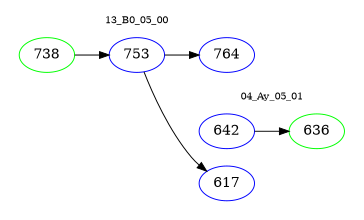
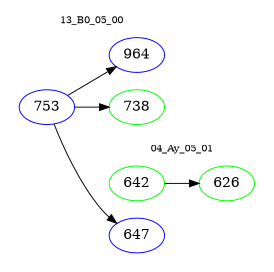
edge "738" -> "753": reversed
node "764": label "764" -> "964"
node "642": color blue -> green
node "636": label "636" -> "626"
node "617": label "617" -> "647"
